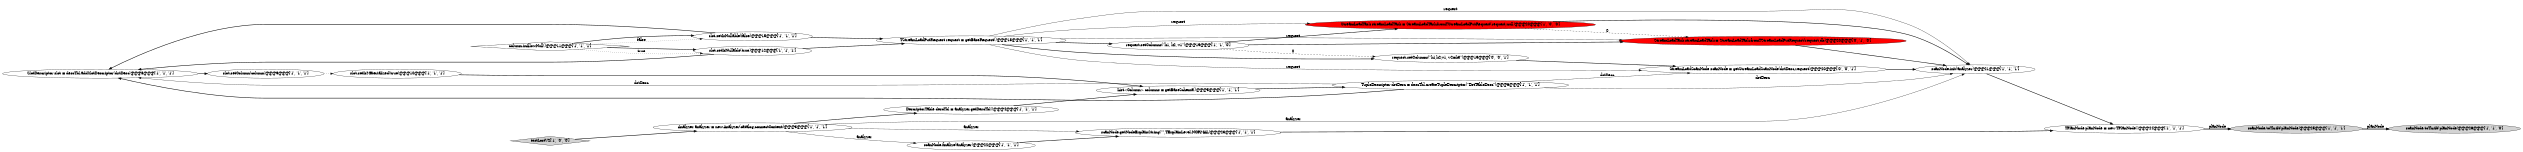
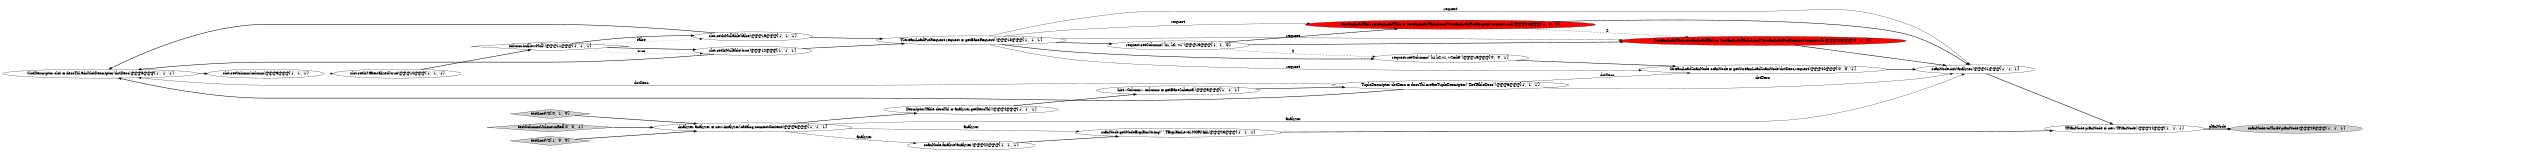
edge "slot.setIsMaterialized(true)@@@10@@@['1', '1', '1']" -> "List<Column> columns = getBaseSchema()@@@5@@@['1', '1', '1']": now "slot.setIsMaterialized(true)@@@10@@@['1', '1', '1']" -> "column.isAllowNull()@@@11@@@['1', '1', '1']"
node "testLostV2['0', '1', '0']": added
node "testColumnsUnknownRef['0', '0', '1']": added
node "scanNode.toThrift(planNode)@@@26@@@['1', '1', '0']": removed
